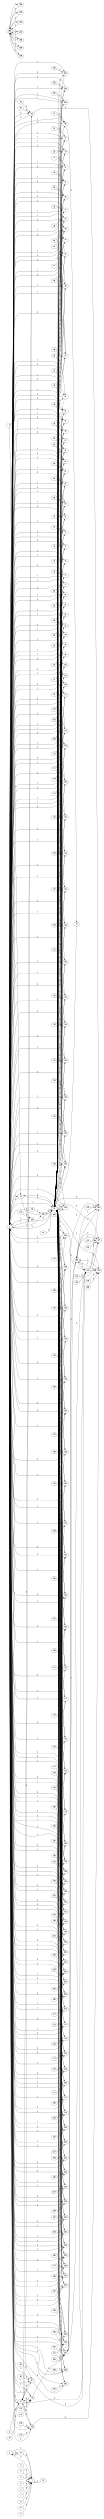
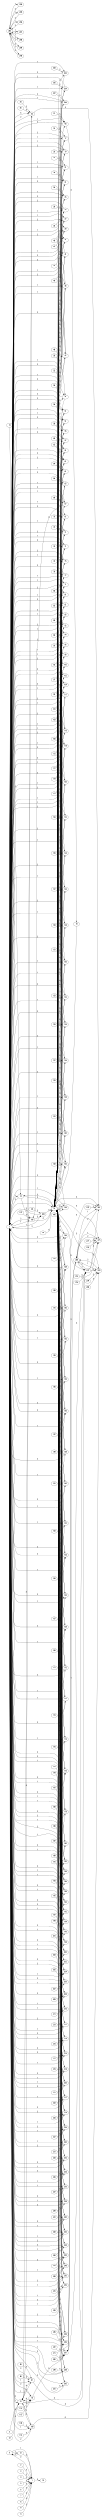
edge "67" -> "16": now "67" -> "106"
edge "16" -> "228": now "106" -> "228"
edge "10" -> "1": reversed
